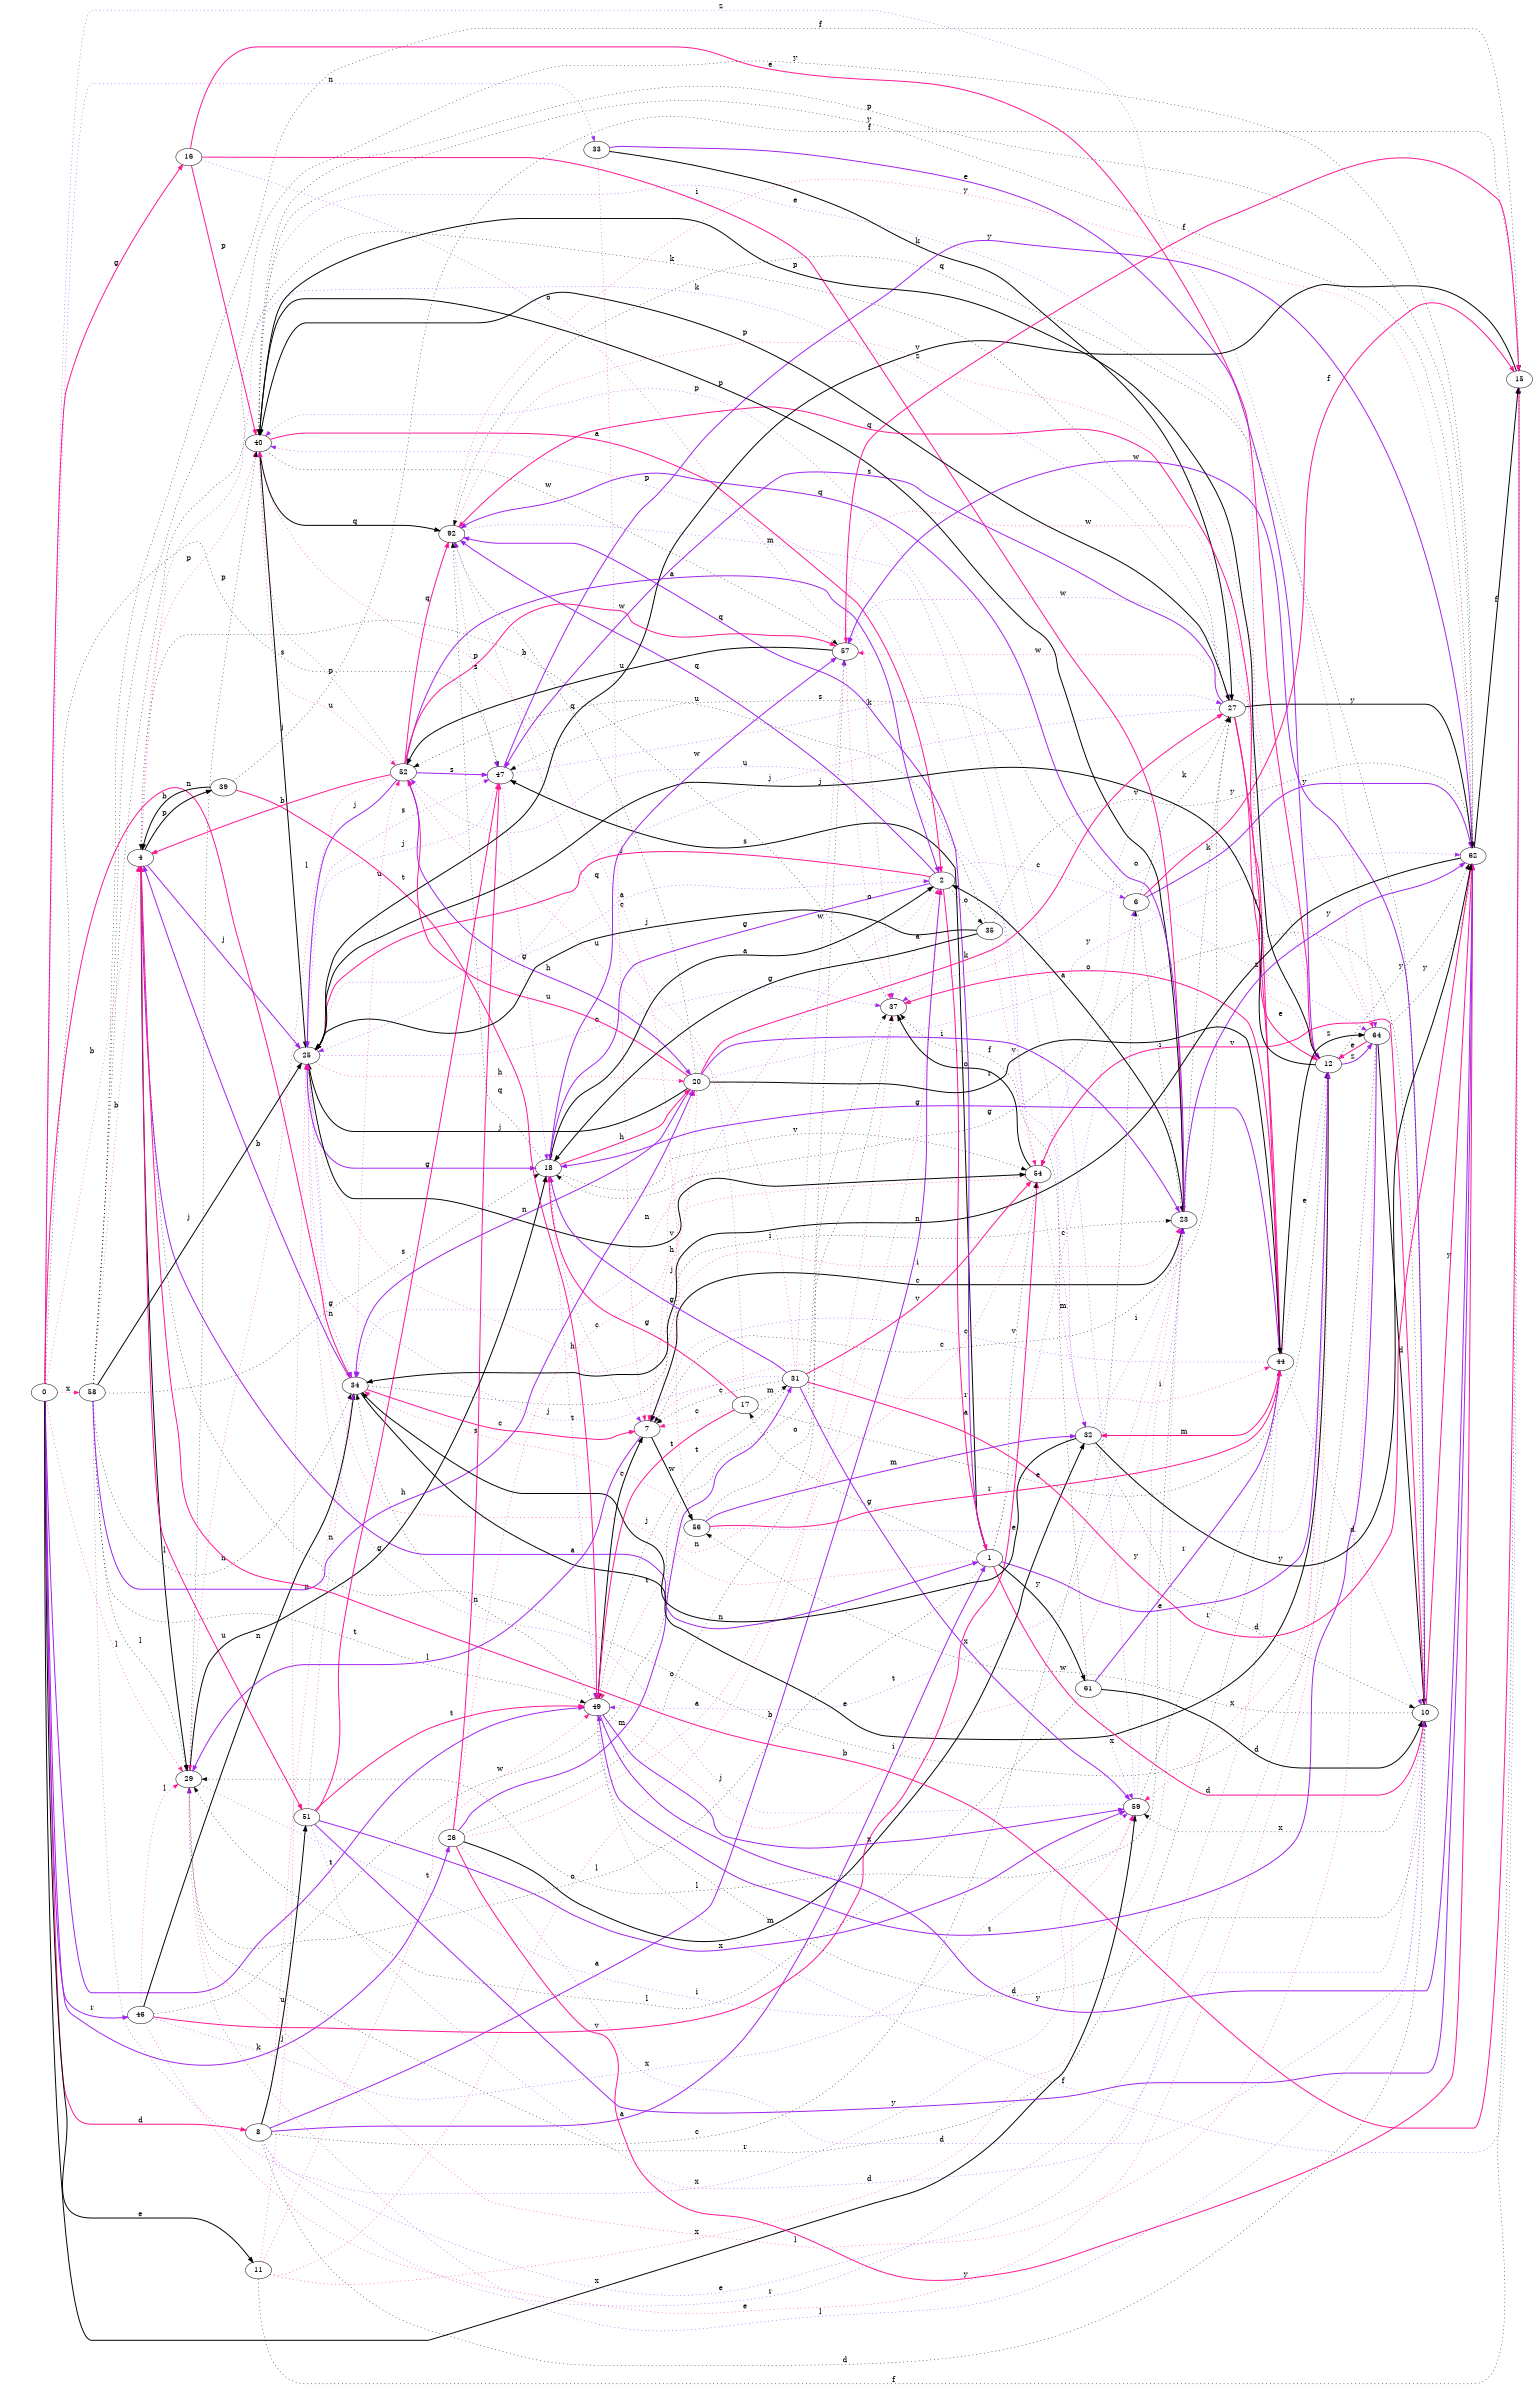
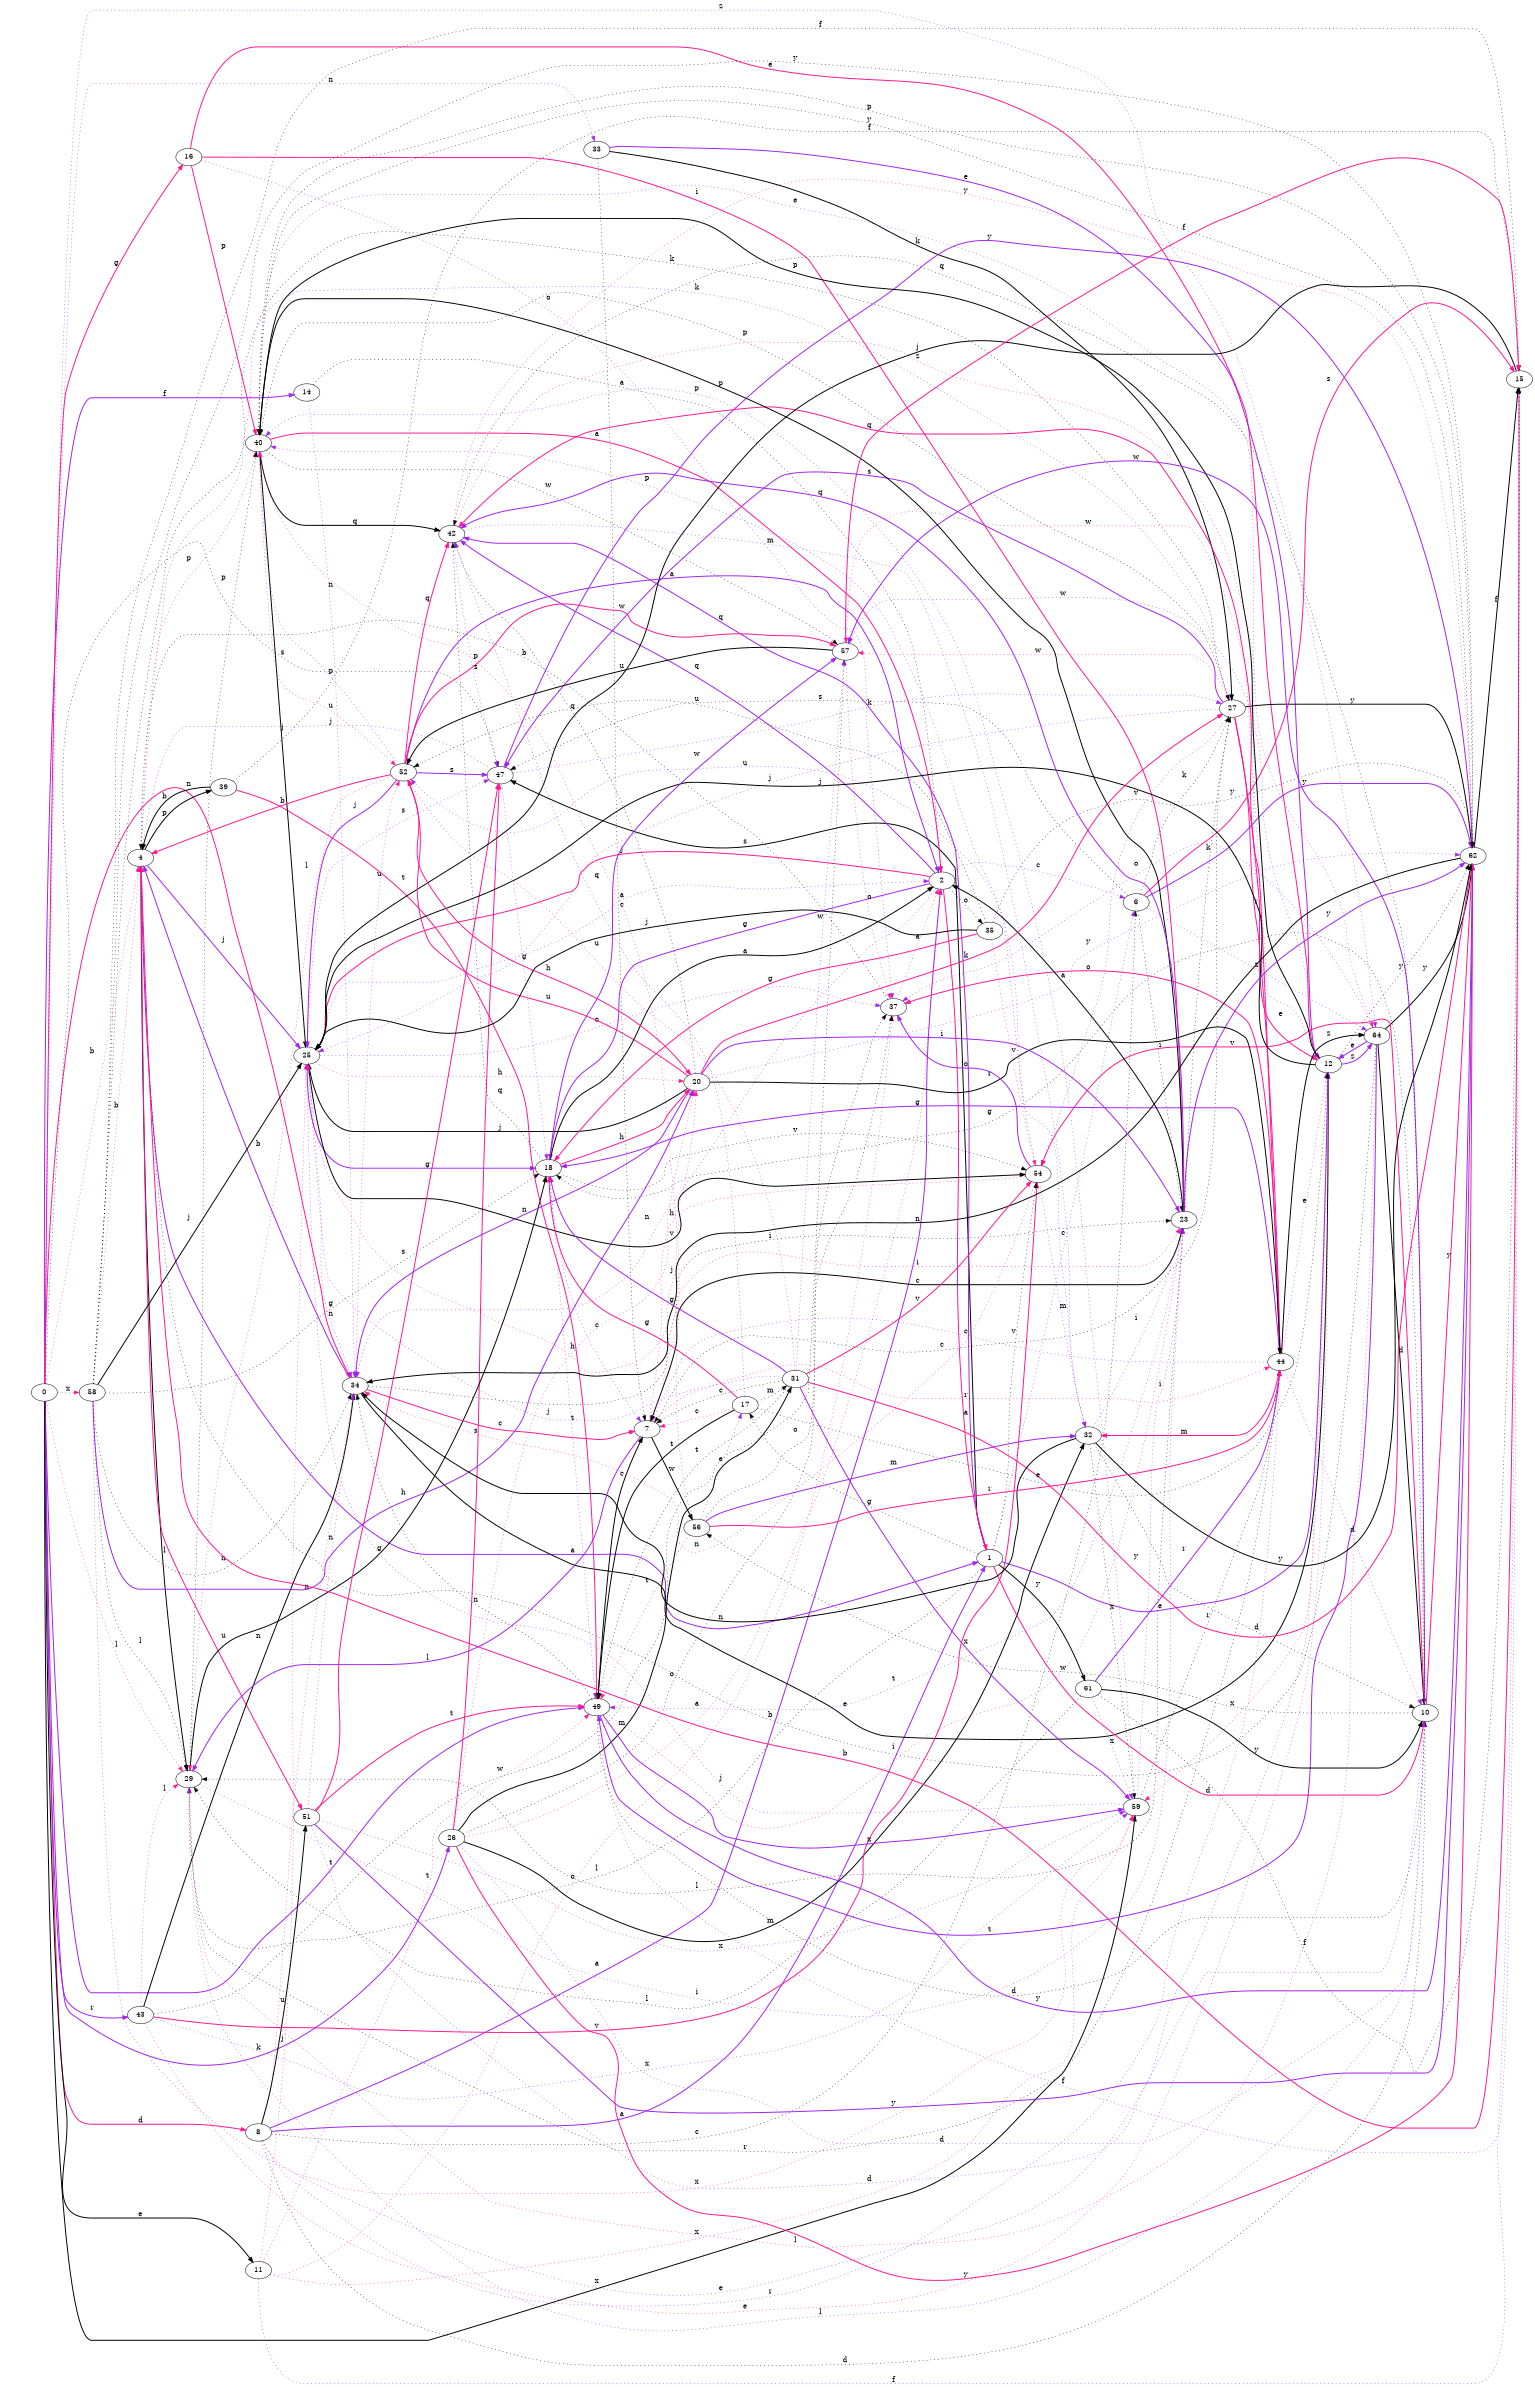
edge "15" -> "25": label "v" -> "j"
edge "27" -> "40": style bold -> dotted
edge "6" -> "15": label "f" -> "s"
node "14": added
node "92": label "92" -> "42"
edge "33" -> "7": color deeppink -> black
edge "47" -> "25": now "47" -> "4"
edge "52" -> "20": color purple -> deeppink
edge "64" -> "62": style dotted -> bold
edge "35" -> "18": color black -> deeppink
edge "64" -> "12": color deeppink -> purple
edge "54" -> "37": color black -> purple
edge "20" -> "7": reversed
edge "61" -> "37": now "61" -> "15"
edge "1" -> "25": removed, label "j"
edge "17" -> "49": color deeppink -> black
edge "56" -> "12": now "56" -> "17"
edge "58" -> "49": removed, label "t"
edge "26" -> "31": color purple -> black
edge "61" -> "10": label "d" -> "y"
edge "10" -> "59": now "32" -> "59"
edge "51" -> "59": style bold -> dotted
node "46": label "46" -> "43"
edge "11" -> "15": color black -> purple
edge "8" -> "59": color purple -> deeppink
